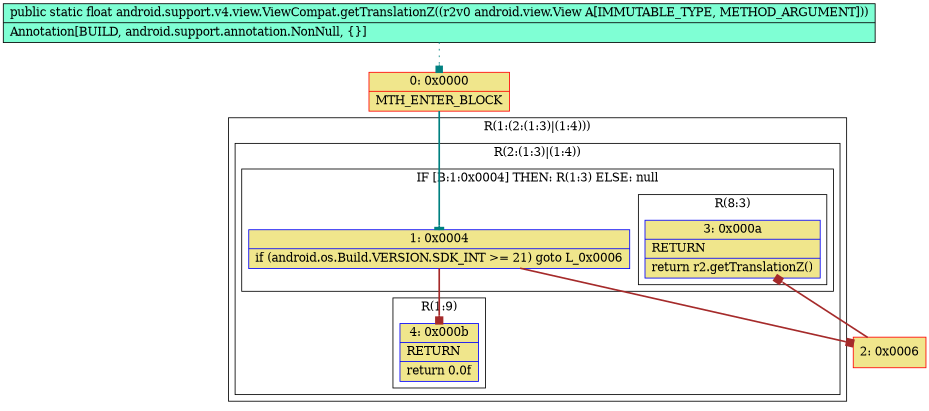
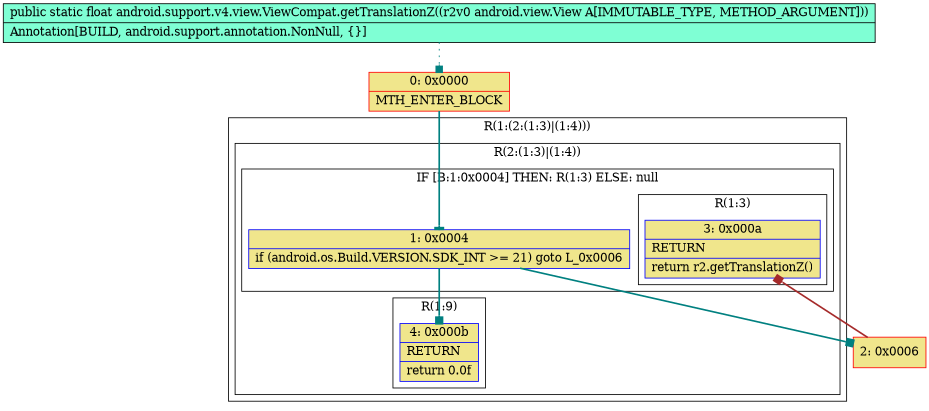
cluster "R(8:3)": label "R(8:3)" -> "R(1:3)"
edge "1: 0x0004" -> "4: 0x000b": color brown -> teal
edge "1: 0x0004" -> "2: 0x0006": color brown -> teal
